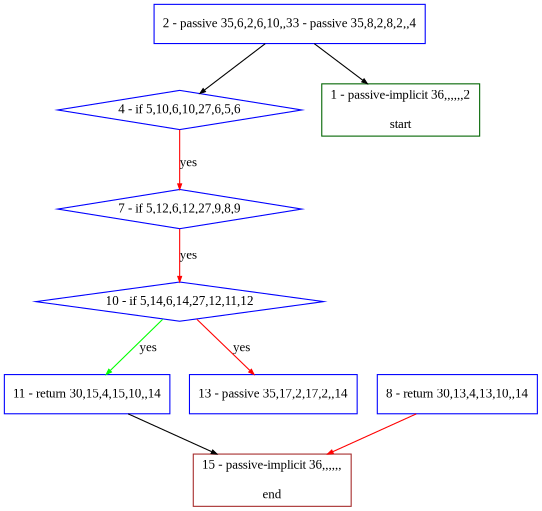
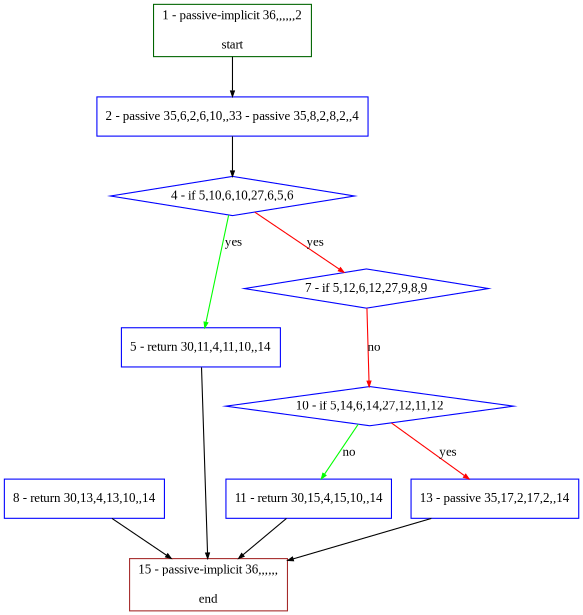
edge "2 - passive 35,6,2,6,10,,33 - passive 35,8,2,8,2,,4" -> "1 - passive-implicit 36,,,,,,2 start": reversed
edge "7 - if 5,12,6,12,27,9,8,9" -> "10 - if 5,14,6,14,27,12,11,12": label "yes" -> "no"
node "5 - return 30,11,4,11,10,,14": added
edge "10 - if 5,14,6,14,27,12,11,12" -> "11 - return 30,15,4,15,10,,14": label "yes" -> "no"
edge "8 - return 30,13,4,13,10,,14" -> "15 - passive-implicit 36,,,,,, end": color #ff0000 -> #000000
edge "13 - passive 35,17,2,17,2,,14" -> "15 - passive-implicit 36,,,,,, end": added
